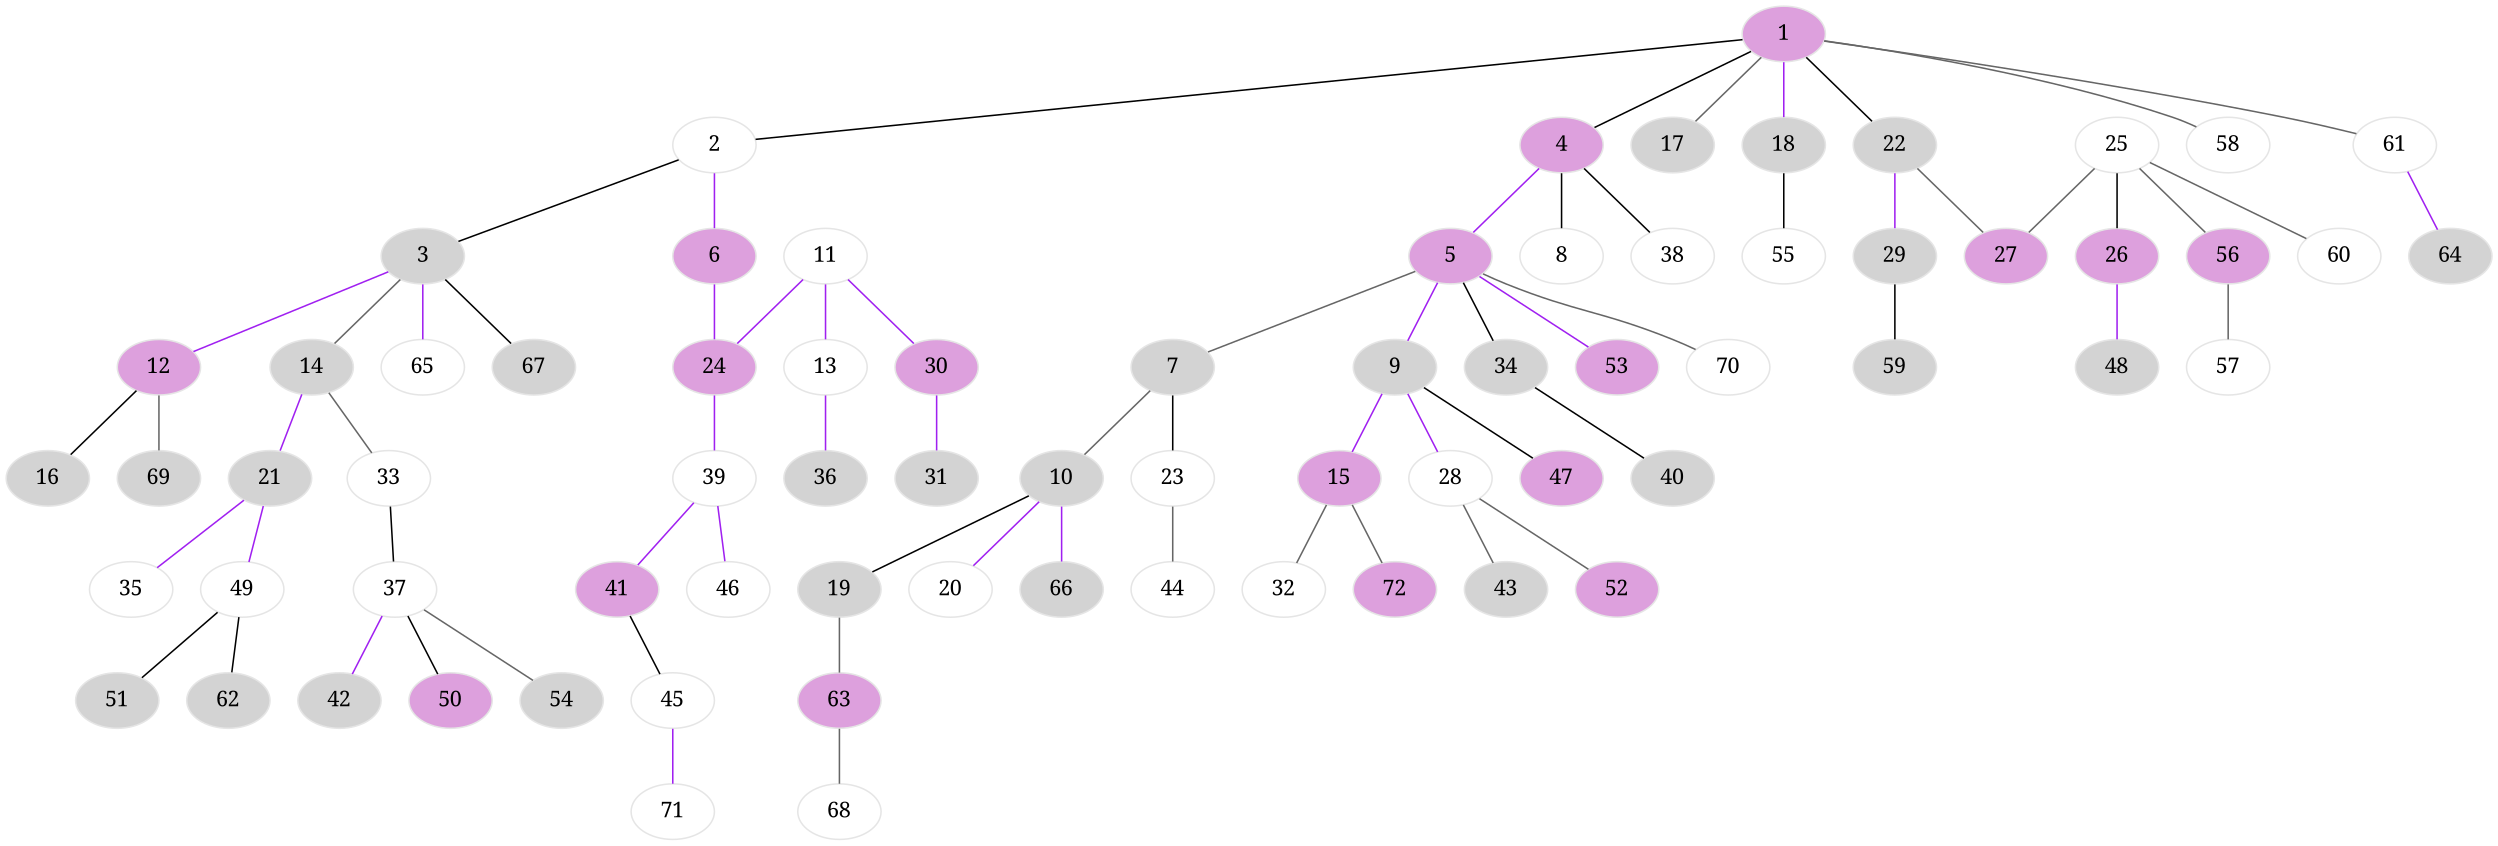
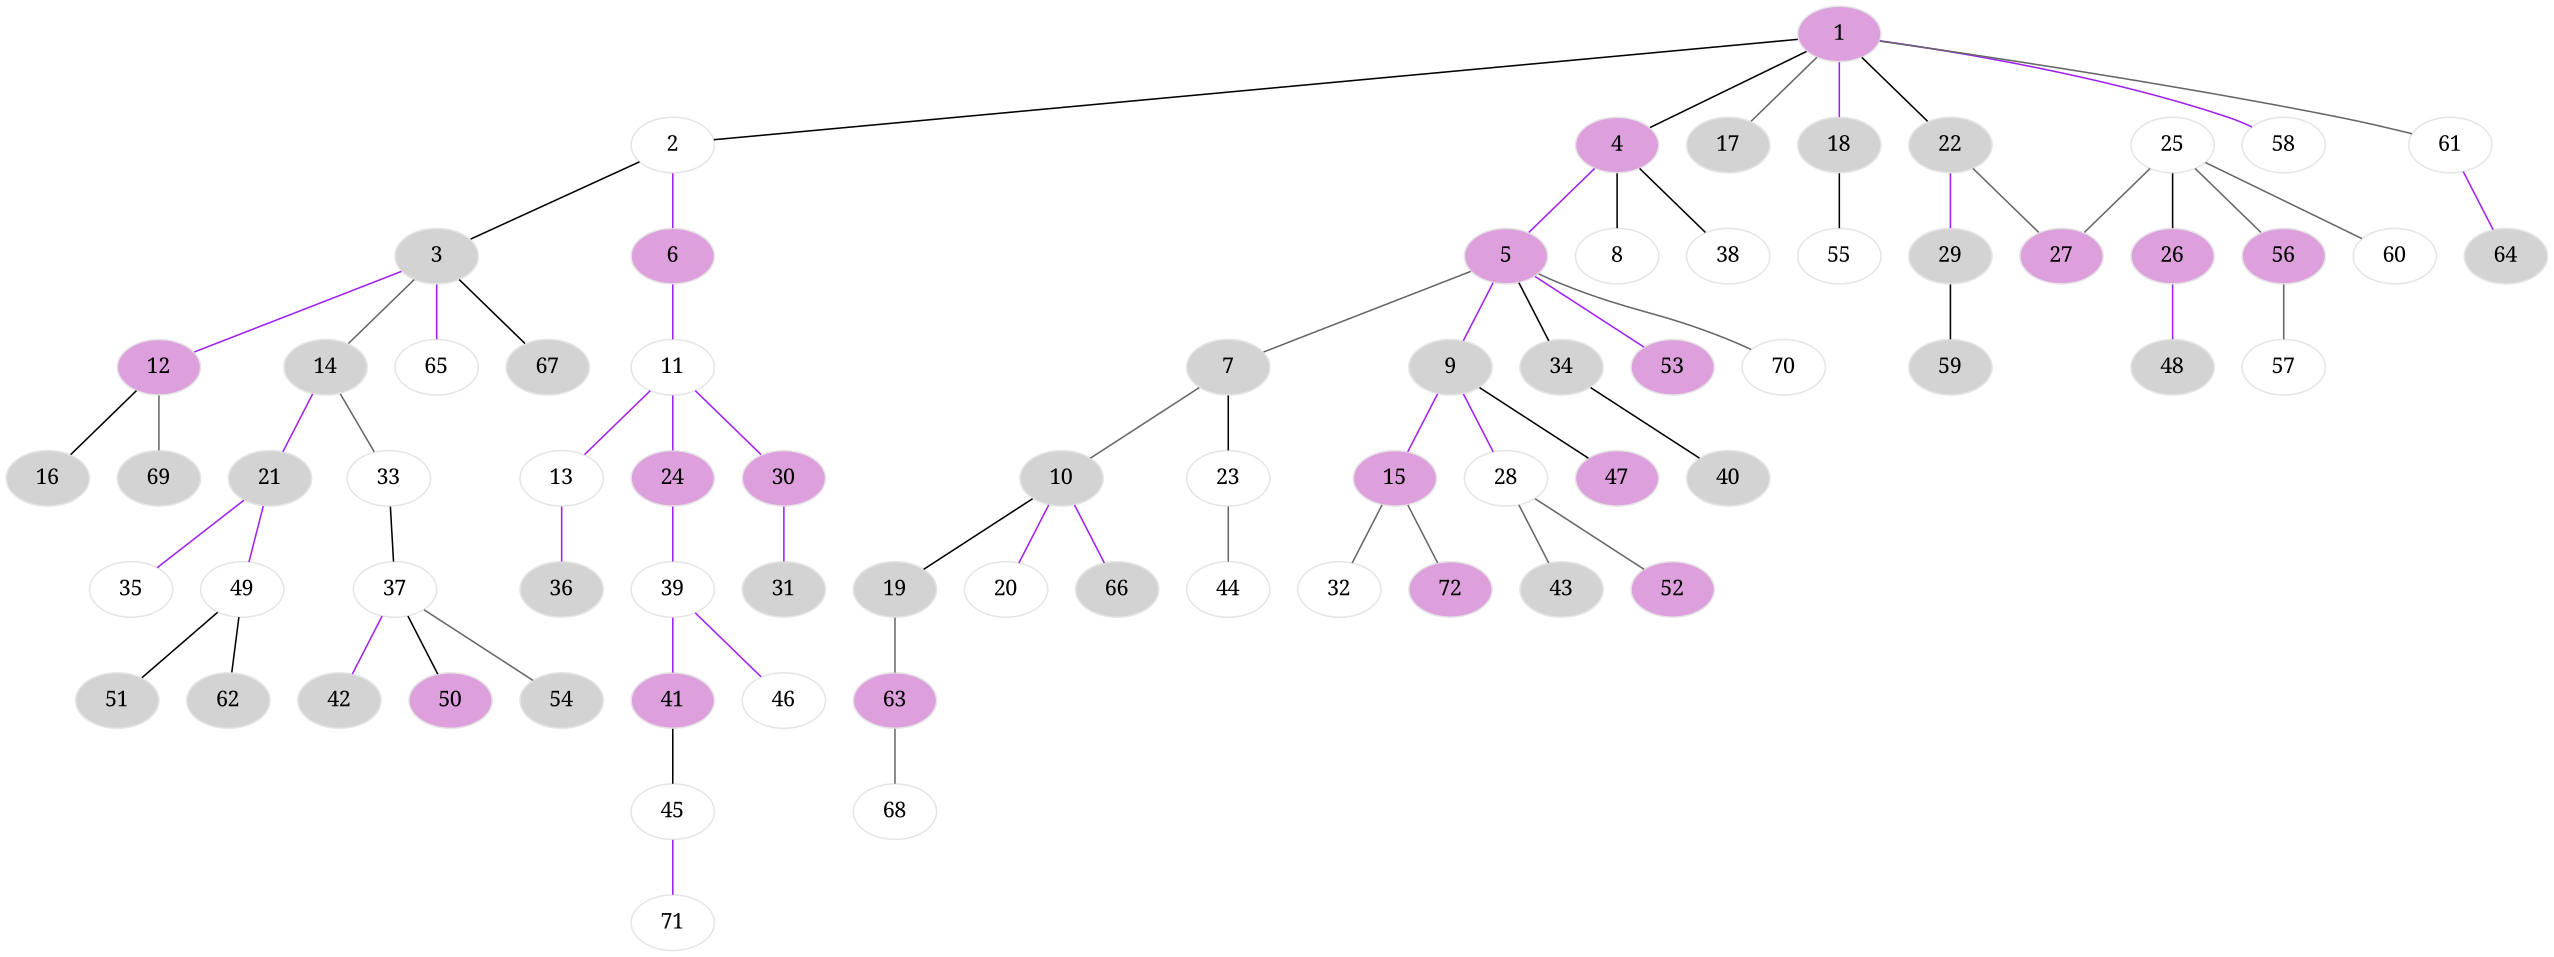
edge "1" -- "58": color gray40 -> purple
edge "6" -- "24": now "6" -- "11"
